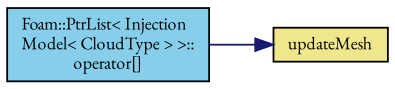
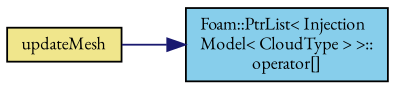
edge "Foam::PtrList< Injection Model< CloudType > >:: operator[]" -> "updateMesh": reversed
